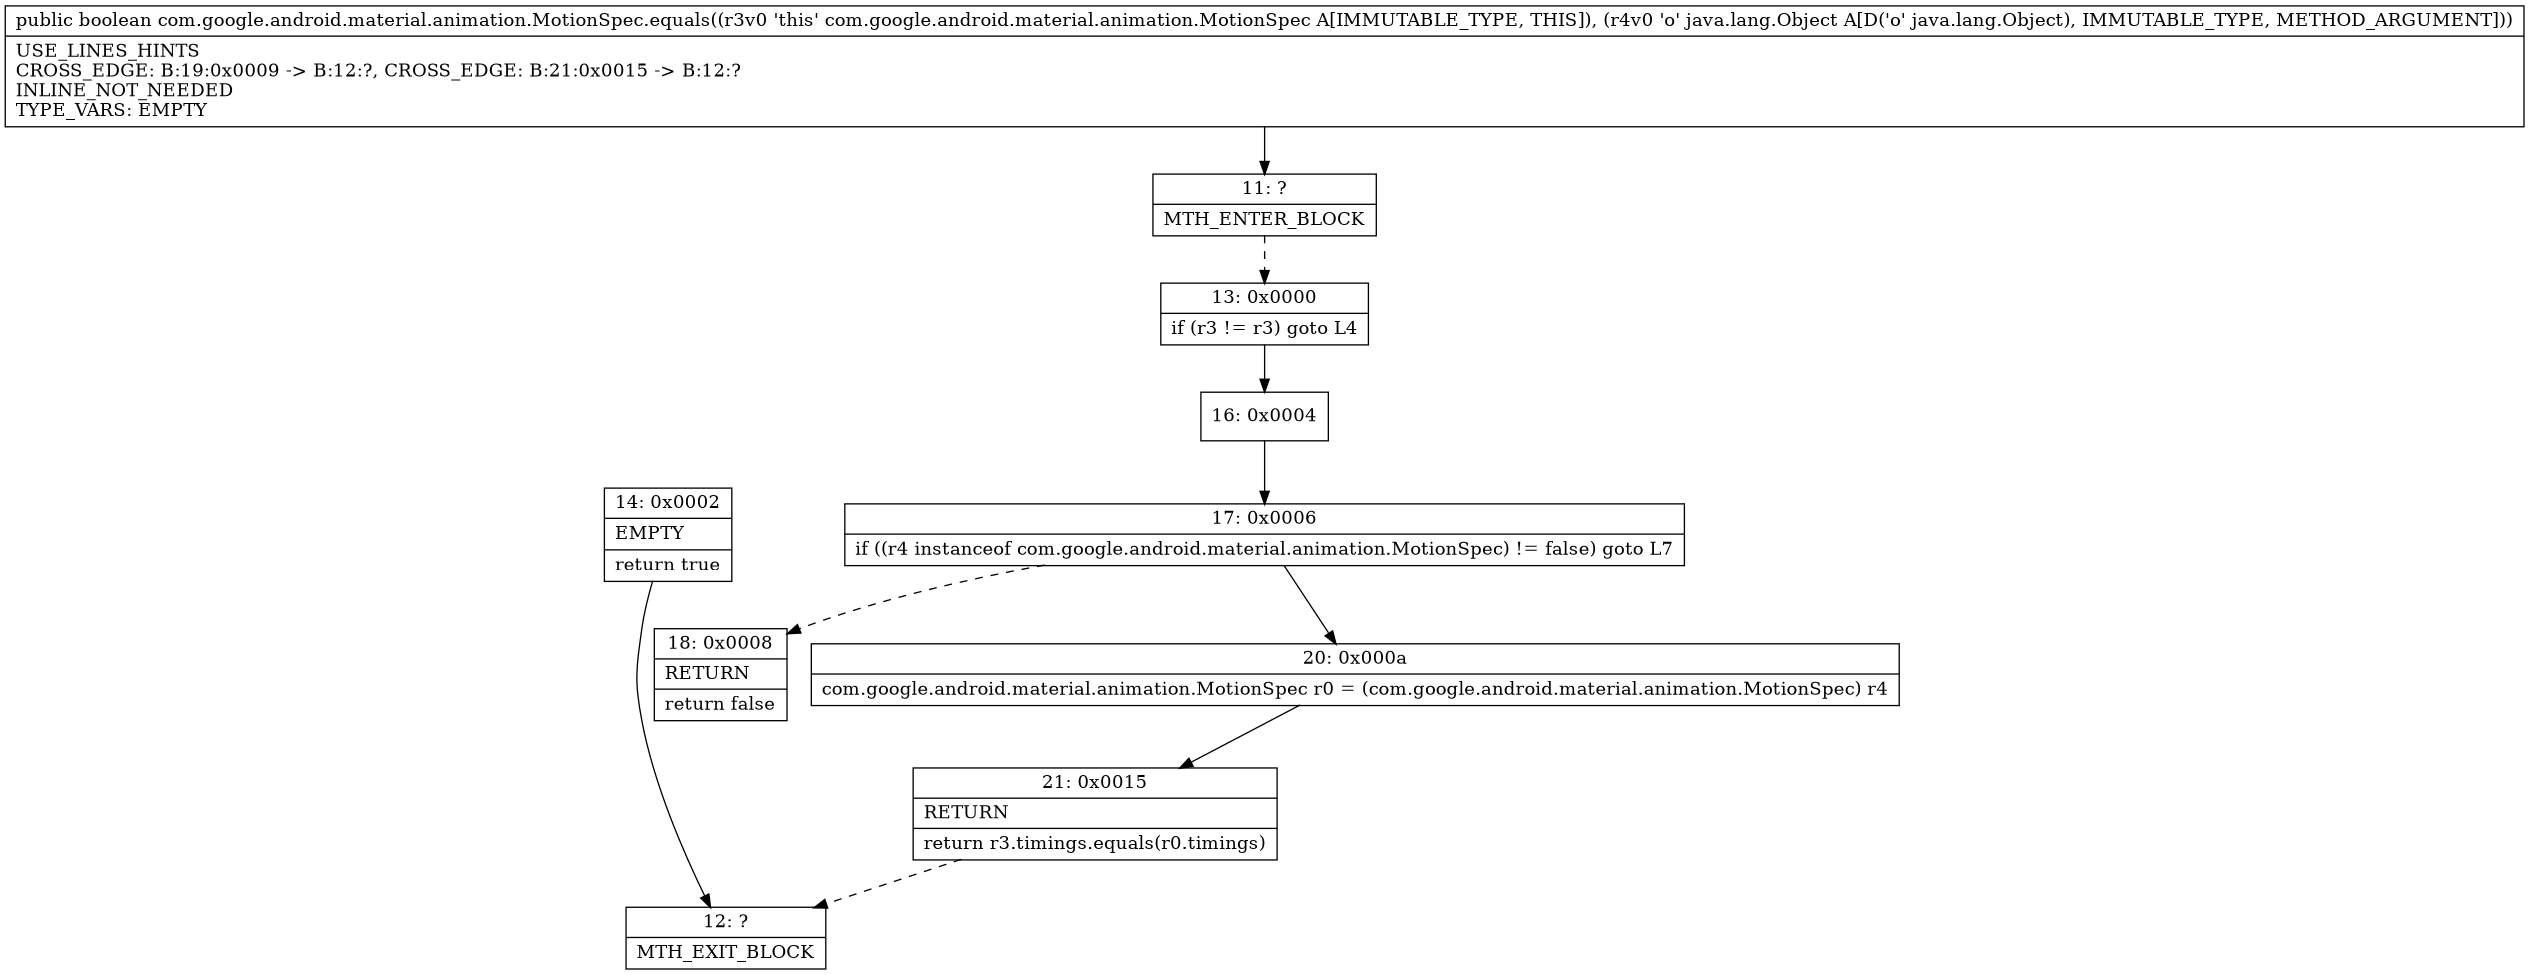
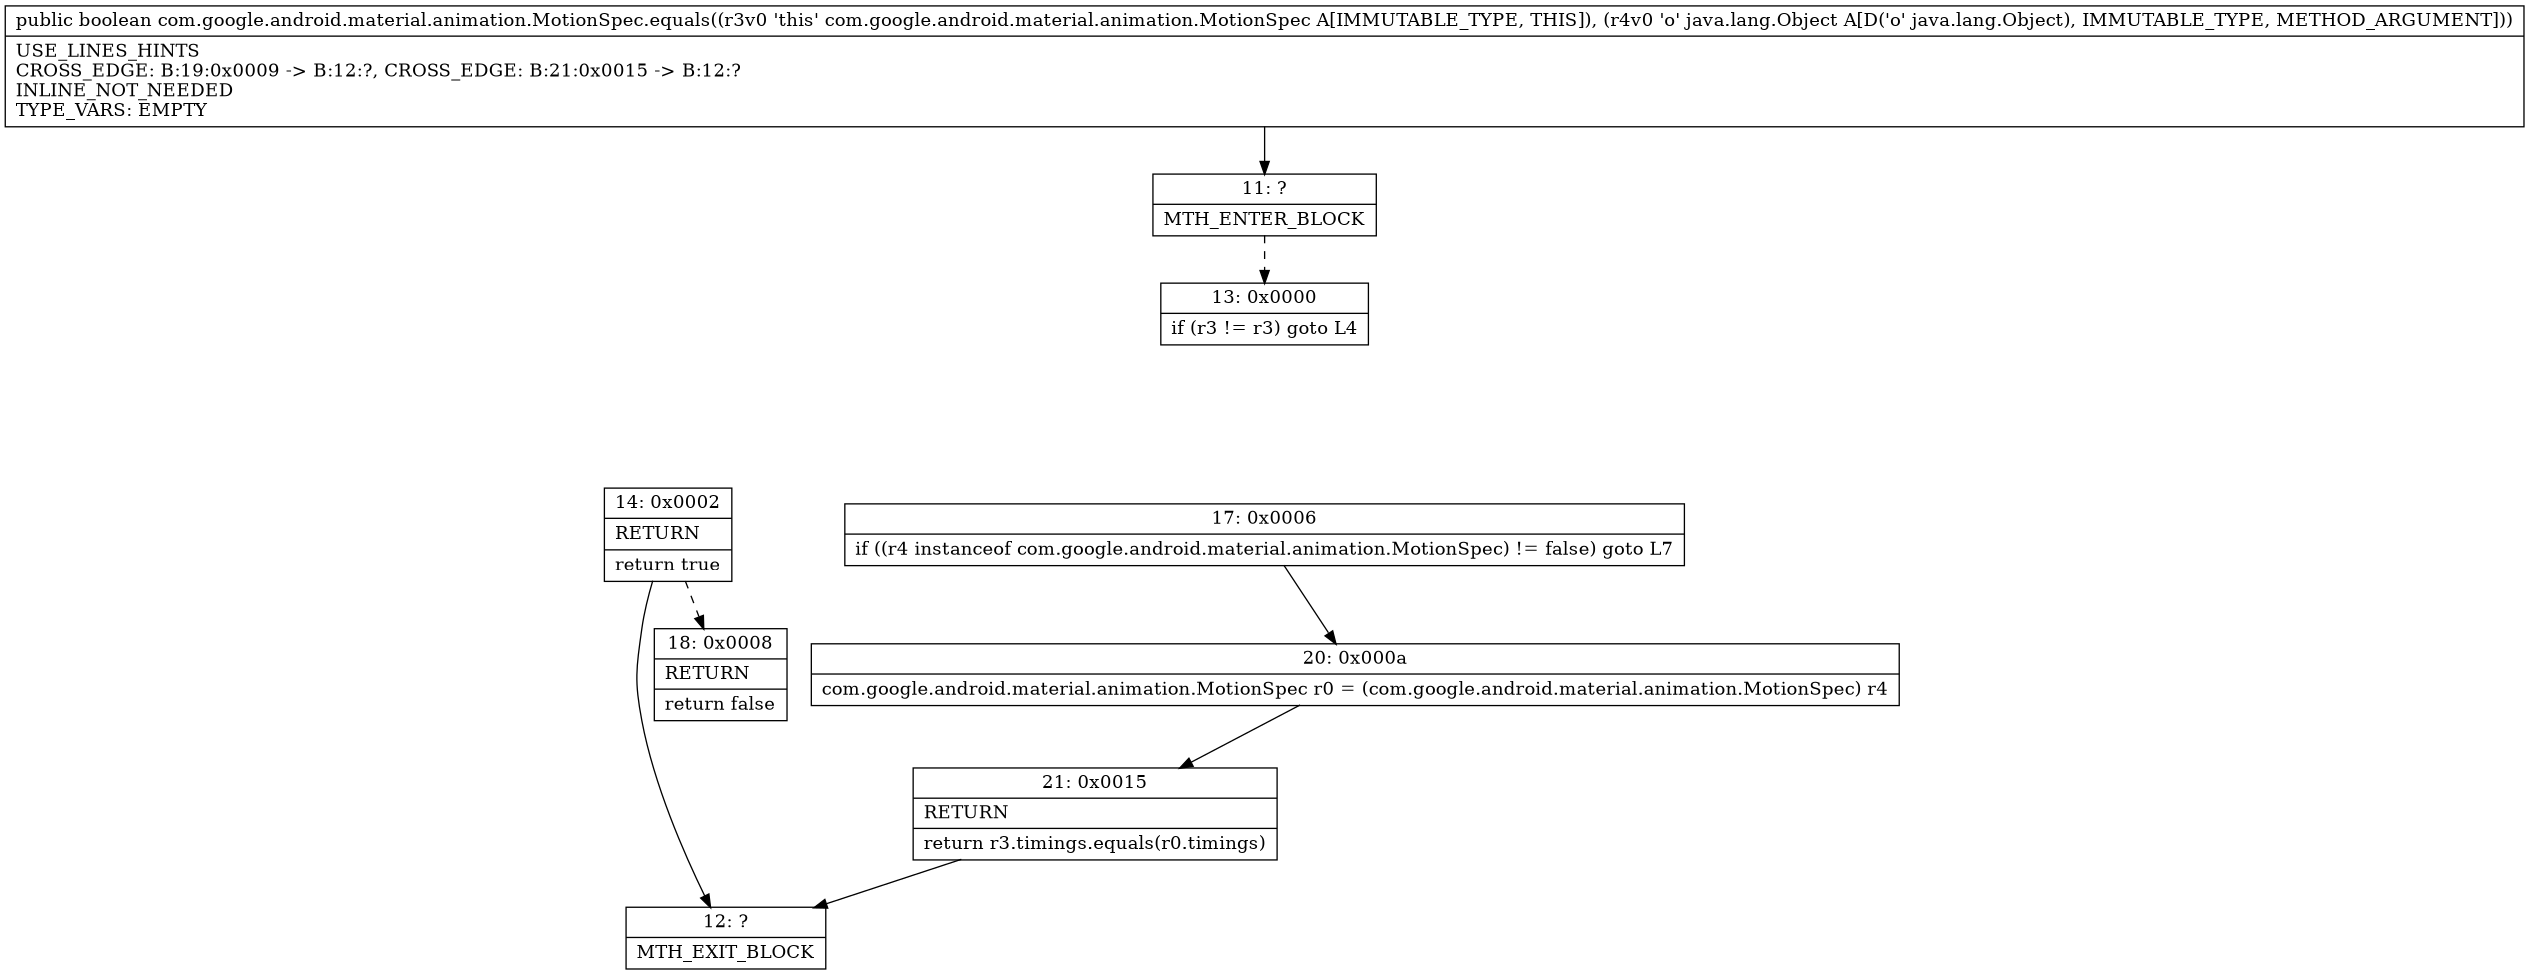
node "16: 0x0004": removed
node "14: 0x0002": text "EMPTY" -> "RETURN"
edge "17: 0x0006" -> "18: 0x0008": now "14: 0x0002" -> "18: 0x0008"
edge "21: 0x0015" -> "12: ?": style dashed -> solid
